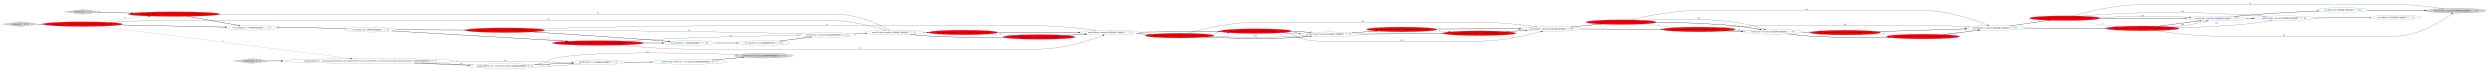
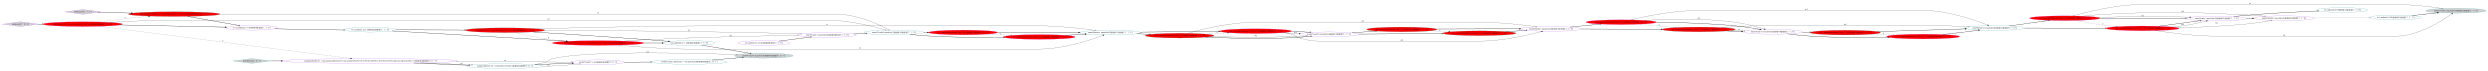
edge "m1.update(0,0,99)@@@23@@@['1', '1', '0']" -> "assertTrue(m1.equals(m2))@@@26@@@['1', '1', '0']": now "m2.update(0,0,99)@@@25@@@['1', '1', '0']" -> "assertTrue(m1.equals(m2))@@@26@@@['1', '1', '0']"
edge "assertFalse(m1.equals(m2))@@@24@@@['1', '1', '0']" -> "m2.update(0,0,99)@@@25@@@['1', '1', '0']": style bold -> dashed
edge "m1.update(7,2,22.0)@@@5@@@['1', '1', '0']" -> "m1.update(0,0,11.0)@@@4@@@['1', '1', '0']": reversed
edge "m2.update(0,0,11.0)@@@7@@@['1', '1', '0']" -> "m2.update(7,2,22.0)@@@8@@@['1', '1', '0']": now "m2.update(0,0,11.0)@@@7@@@['1', '1', '0']" -> "assertTrue(m1.equals(m2))@@@7@@@['0', '0', '1']"
